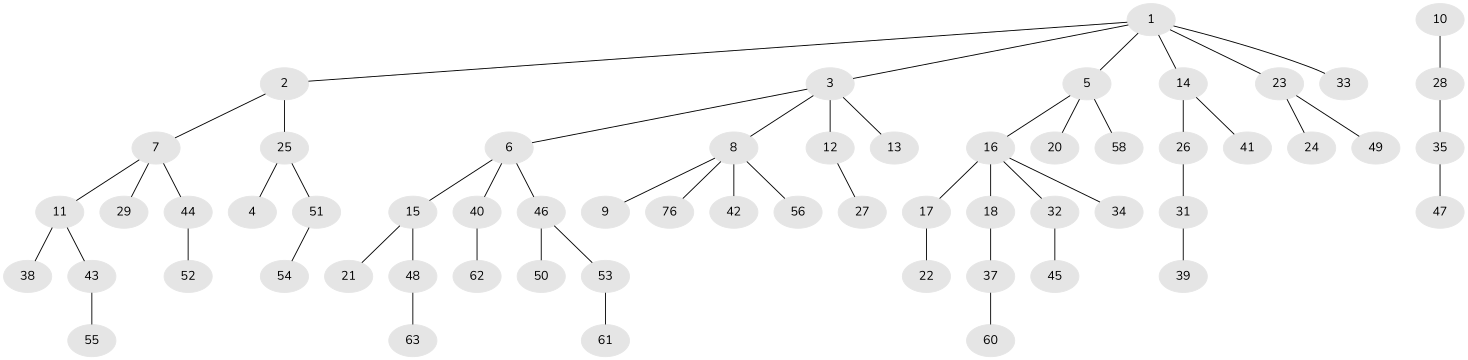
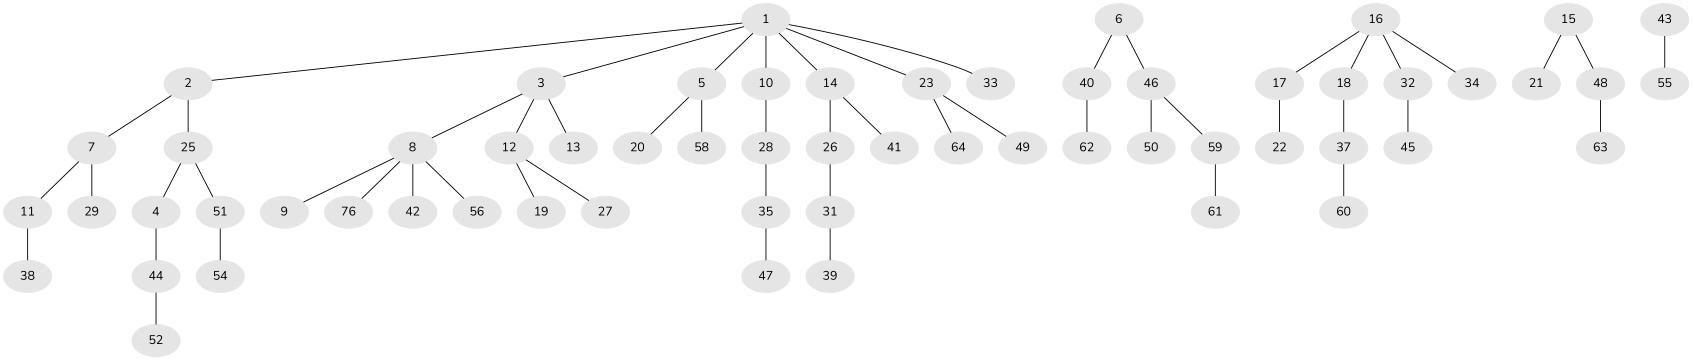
edge "1" -- "10": added
edge "3" -- "6": removed
edge "5" -- "16": removed
node "24": label "24" -> "64"
edge "7" -- "44": now "4" -- "44"
edge "6" -- "15": removed
node "19": added
edge "11" -- "43": removed
node "53": label "53" -> "59"
